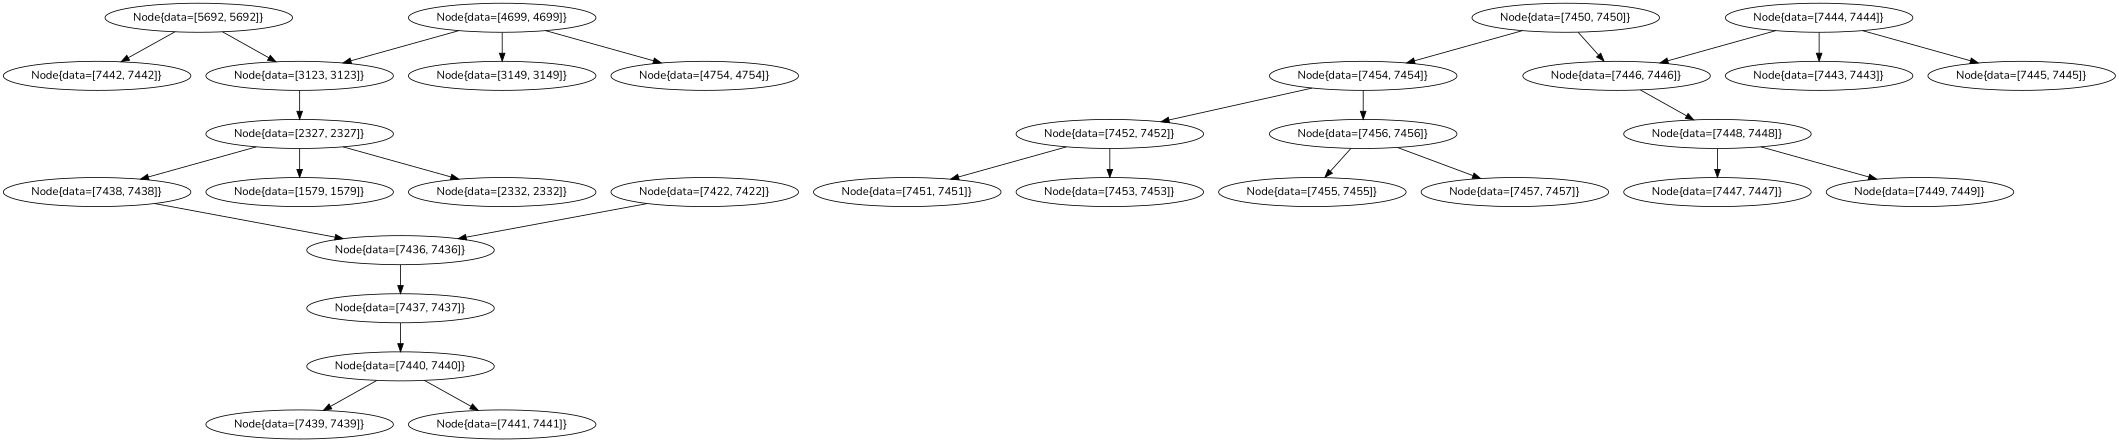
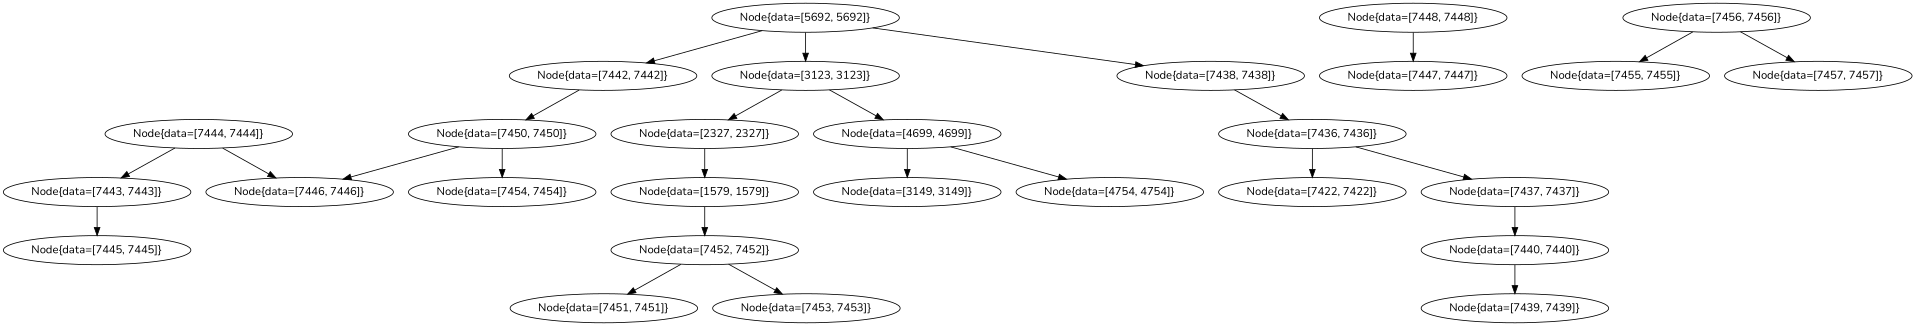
edge "Node{data=[4699, 4699]}" -> "Node{data=[3123, 3123]}": reversed
edge "Node{data=[7444, 7444]}" -> "Node{data=[7445, 7445]}": now "Node{data=[7443, 7443]}" -> "Node{data=[7445, 7445]}"
edge "Node{data=[7454, 7454]}" -> "Node{data=[7456, 7456]}": removed
edge "Node{data=[7442, 7442]}" -> "Node{data=[7450, 7450]}": added
edge "Node{data=[7446, 7446]}" -> "Node{data=[7448, 7448]}": removed
edge "Node{data=[7454, 7454]}" -> "Node{data=[7452, 7452]}": now "Node{data=[1579, 1579]}" -> "Node{data=[7452, 7452]}"
edge "Node{data=[2327, 2327]}" -> "Node{data=[7438, 7438]}": now "Node{data=[5692, 5692]}" -> "Node{data=[7438, 7438]}"
node "Node{data=[2332, 2332]}": removed
node "Node{data=[7449, 7449]}": removed
edge "Node{data=[7422, 7422]}" -> "Node{data=[7436, 7436]}": reversed
node "Node{data=[7441, 7441]}": removed
